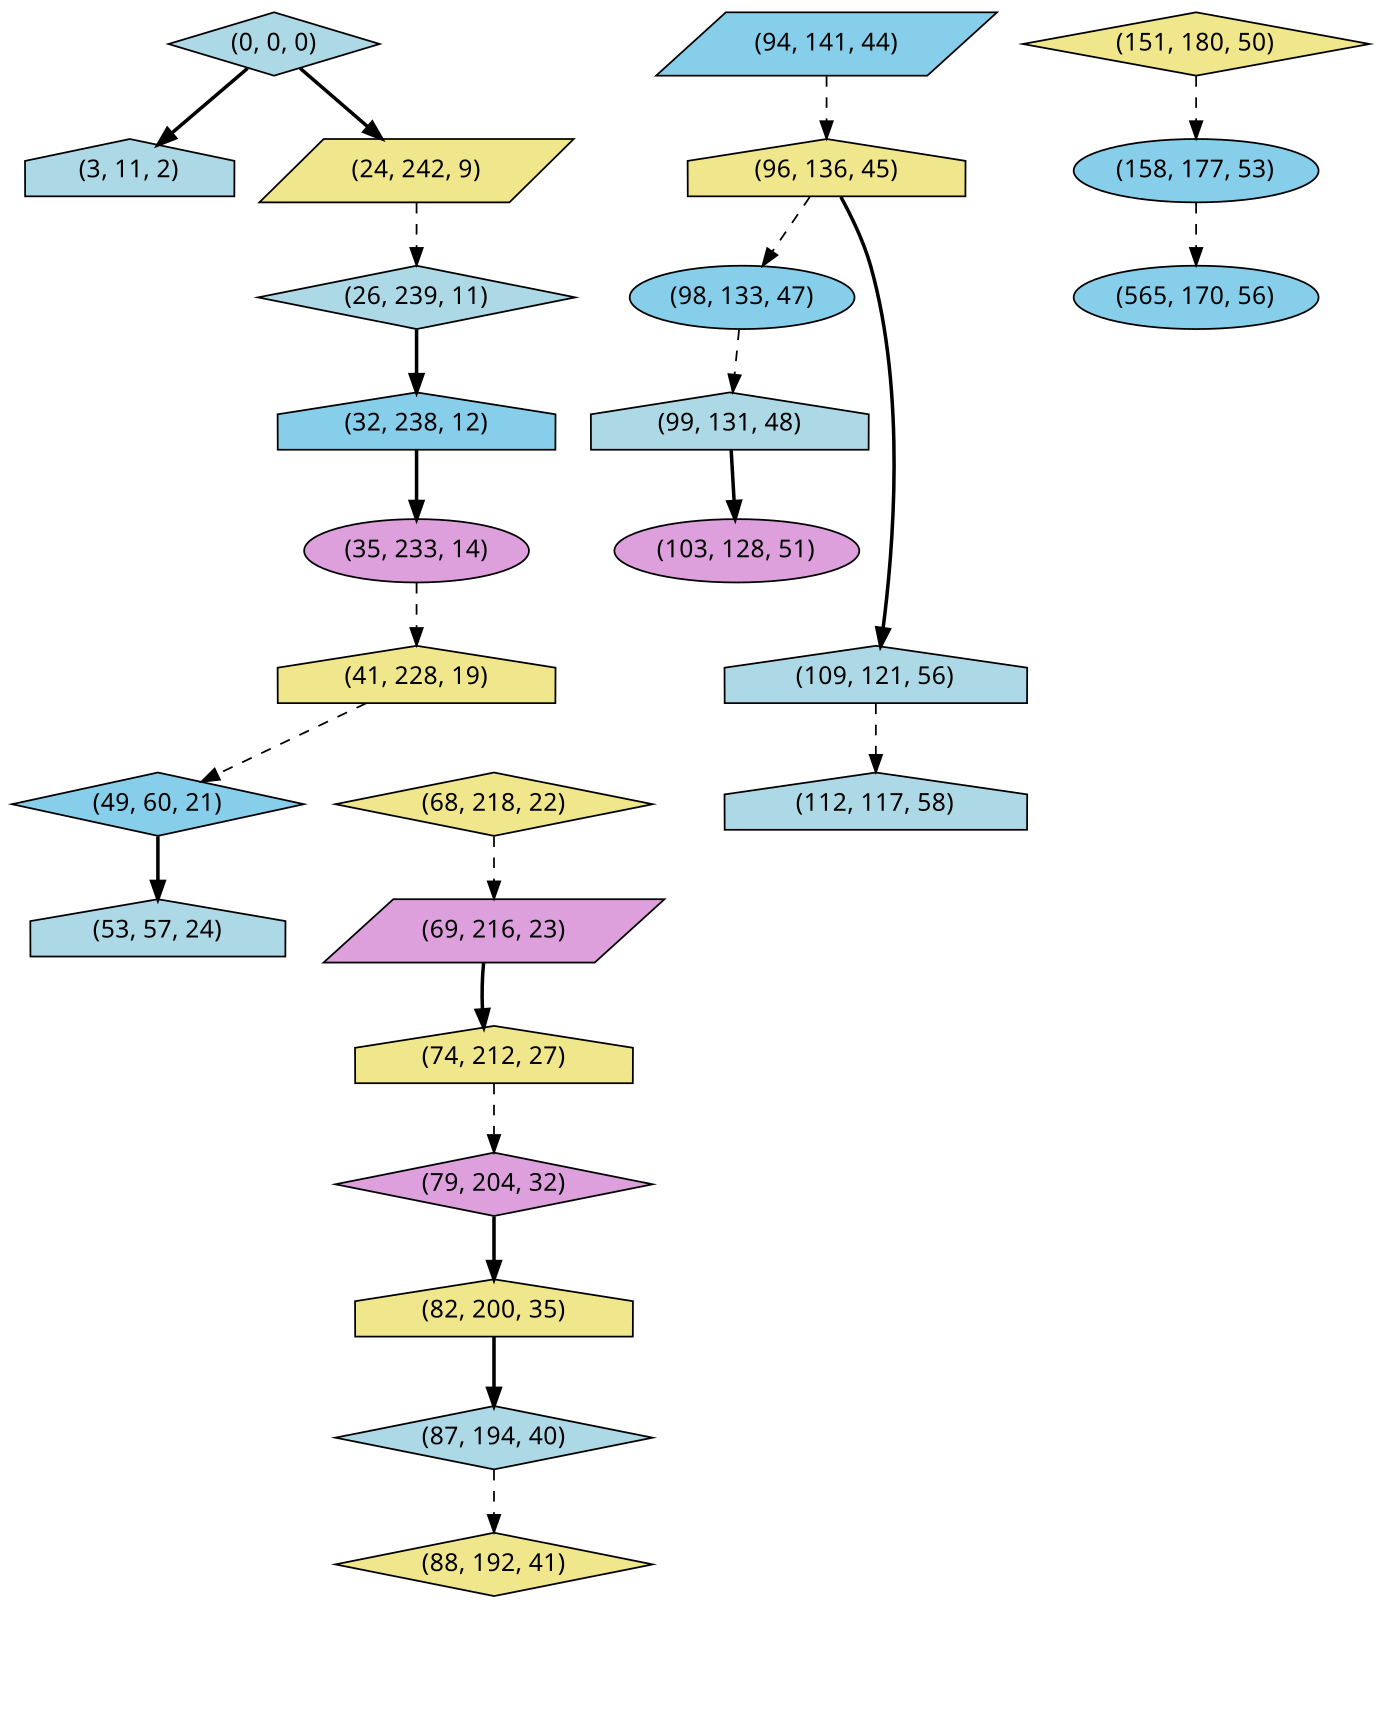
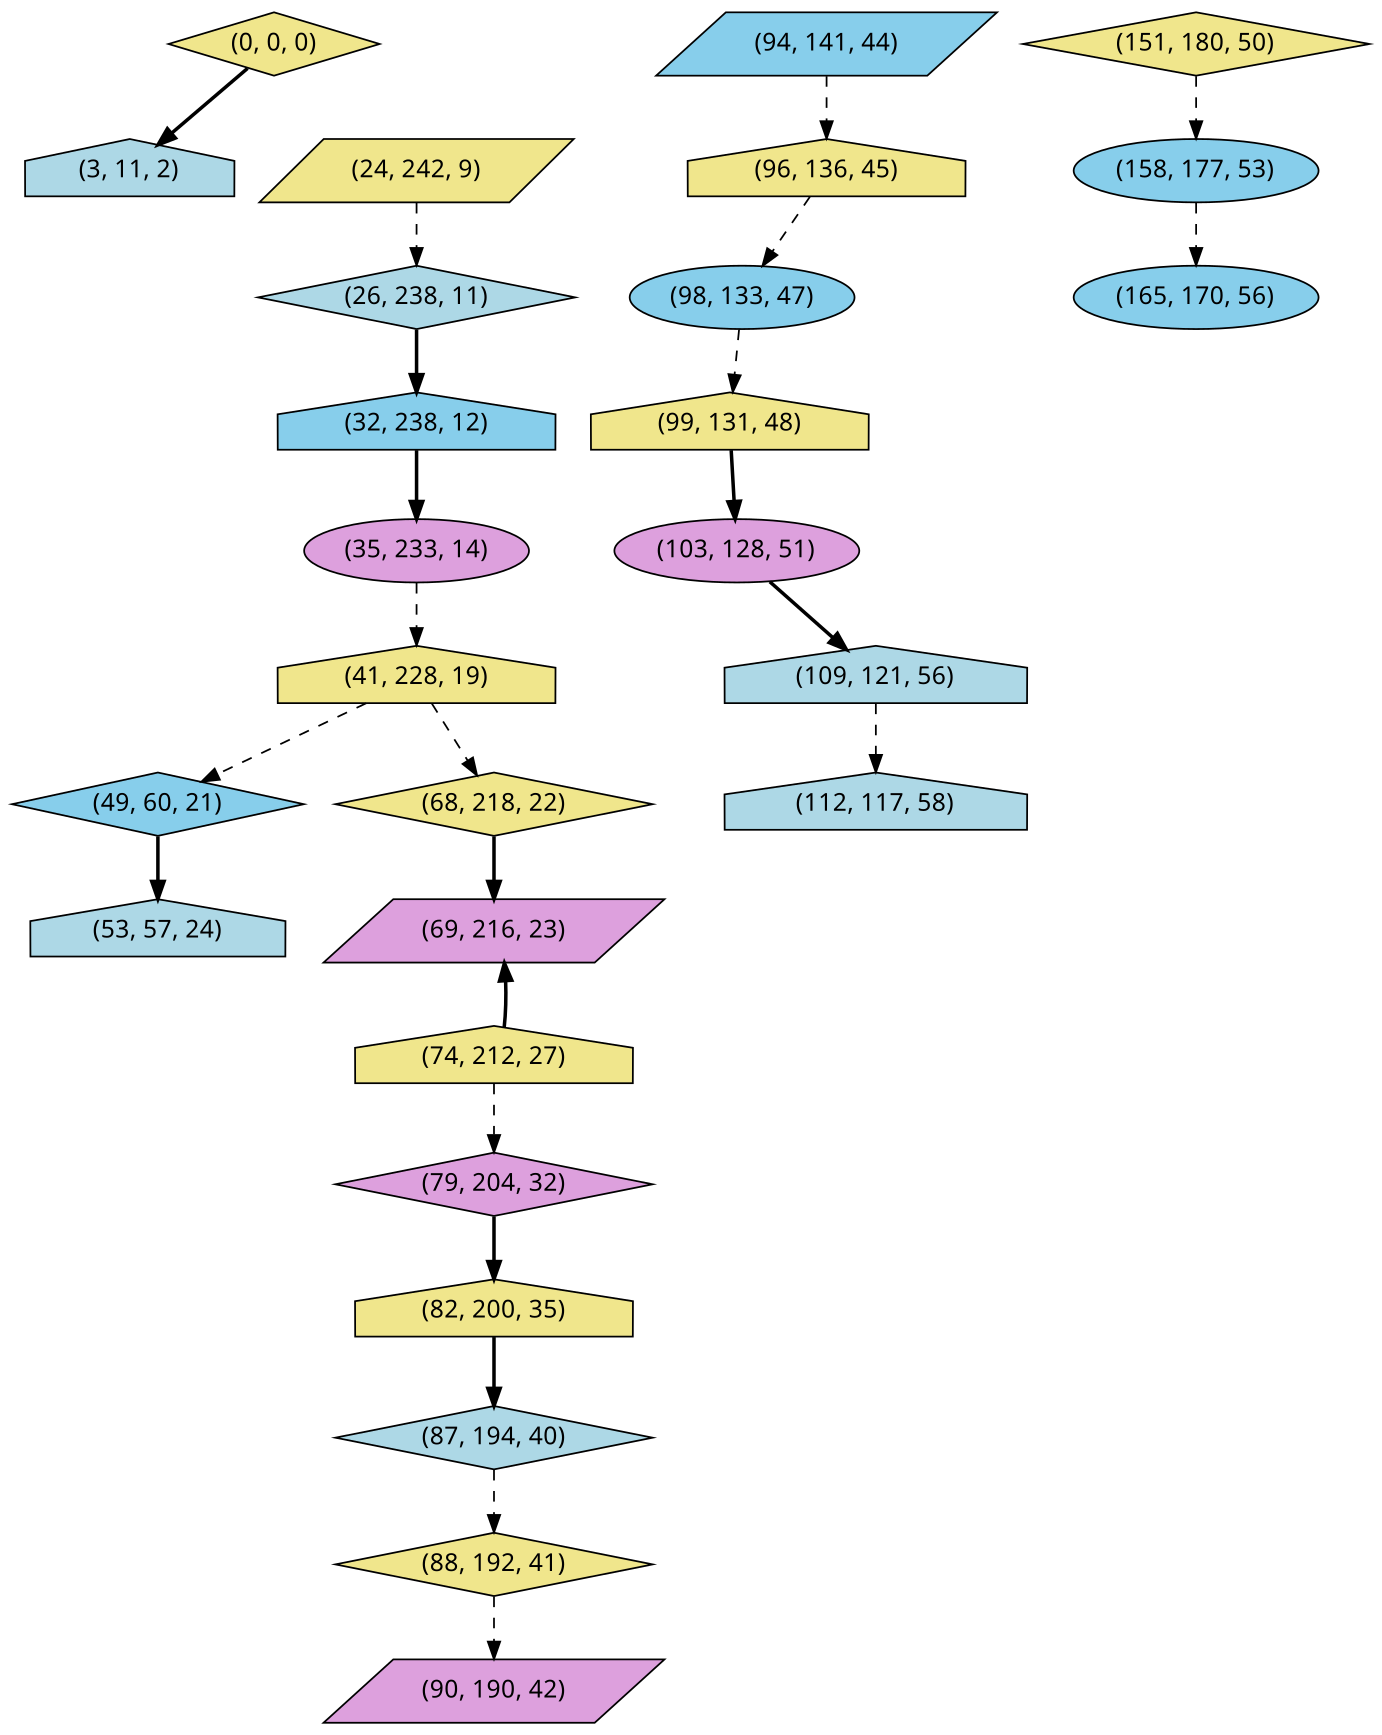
node "(0, 0, 0)": fillcolor lightblue -> khaki
edge "(0, 0, 0)" -> "(24, 242, 9)": removed
node "(26, 239, 11)": label "(26, 239, 11)" -> "(26, 238, 11)"
node "(565, 170, 56)": label "(565, 170, 56)" -> "(165, 170, 56)"
edge "(96, 136, 45)" -> "(109, 121, 56)": now "(103, 128, 51)" -> "(109, 121, 56)"
node "(99, 131, 48)": fillcolor lightblue -> khaki
edge "(41, 228, 19)" -> "(68, 218, 22)": added
edge "(68, 218, 22)" -> "(69, 216, 23)": style dashed -> bold
edge "(69, 216, 23)" -> "(74, 212, 27)": reversed
node "(90, 190, 42)": added
